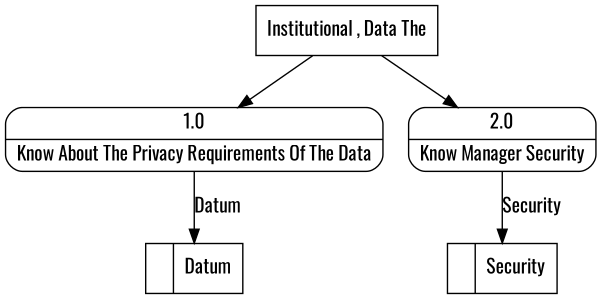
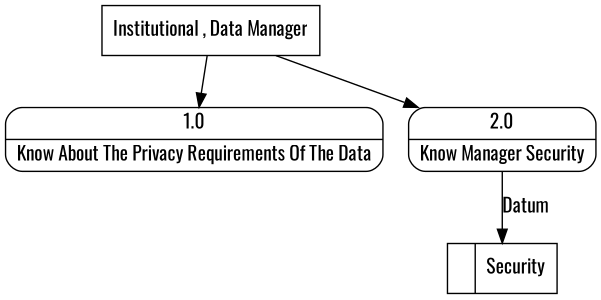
node "Institutional , Data The": label "Institutional , Data The" -> "Institutional , Data Manager"
edge "2.0" -> "Security": label "Security" -> "Datum"
node "Datum": removed
